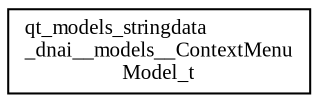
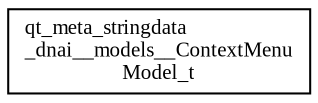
node "qt_models_stringdata _dnai__models__ContextMenu Model_t": label "qt_models_stringdata _dnai__models__ContextMenu Model_t" -> "qt_meta_stringdata _dnai__models__ContextMenu Model_t"
